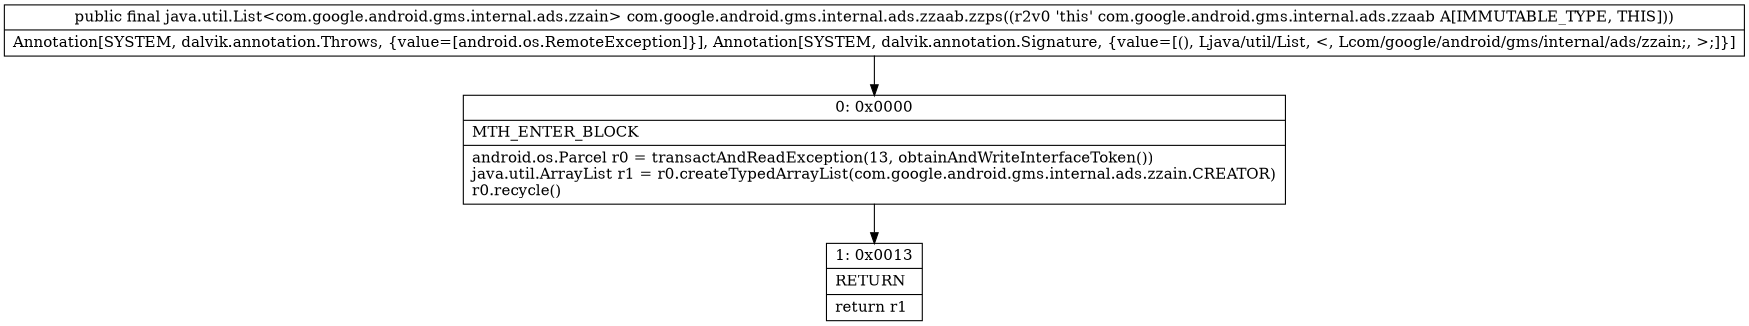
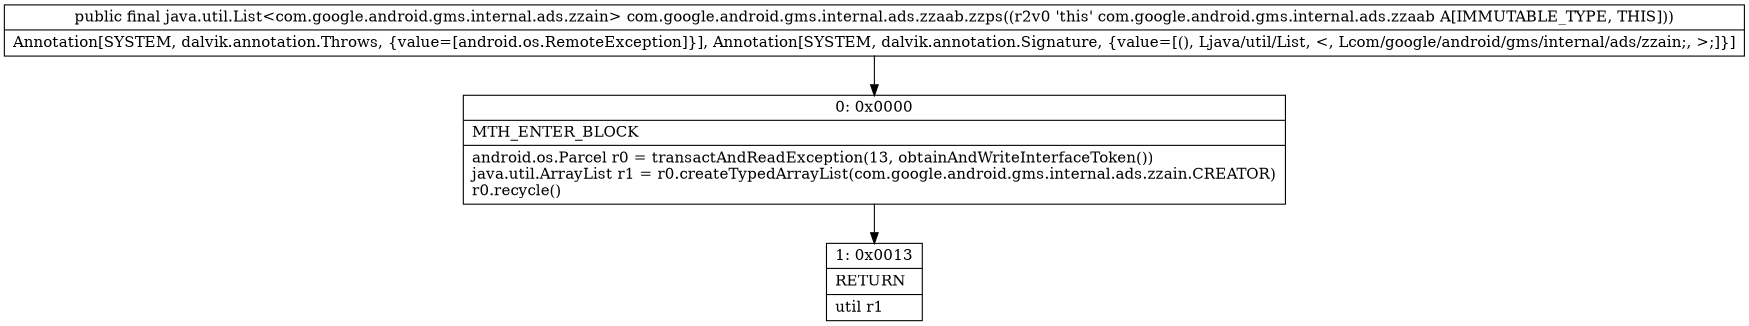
node "1: 0x0013": text "return r1" -> "util r1"
